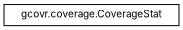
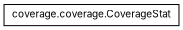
node "gcovr.coverage.CoverageStat": label "gcovr.coverage.CoverageStat" -> "coverage.coverage.CoverageStat"
